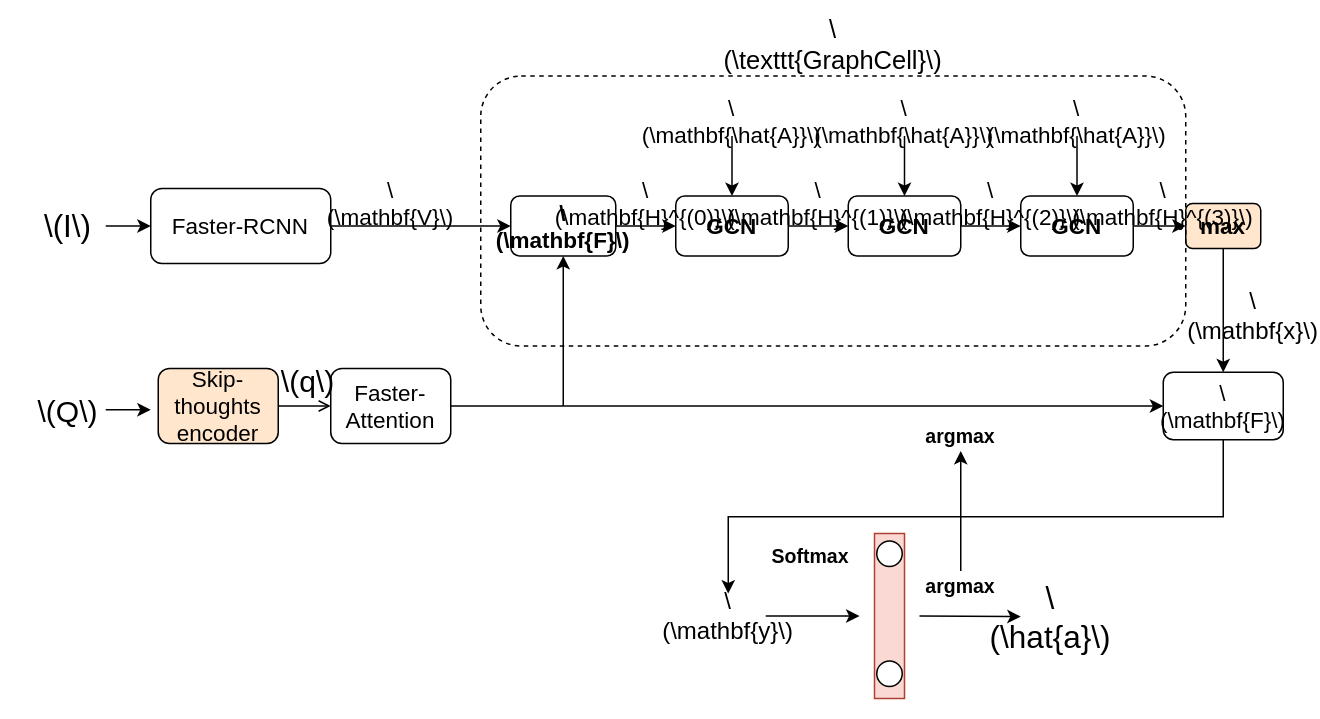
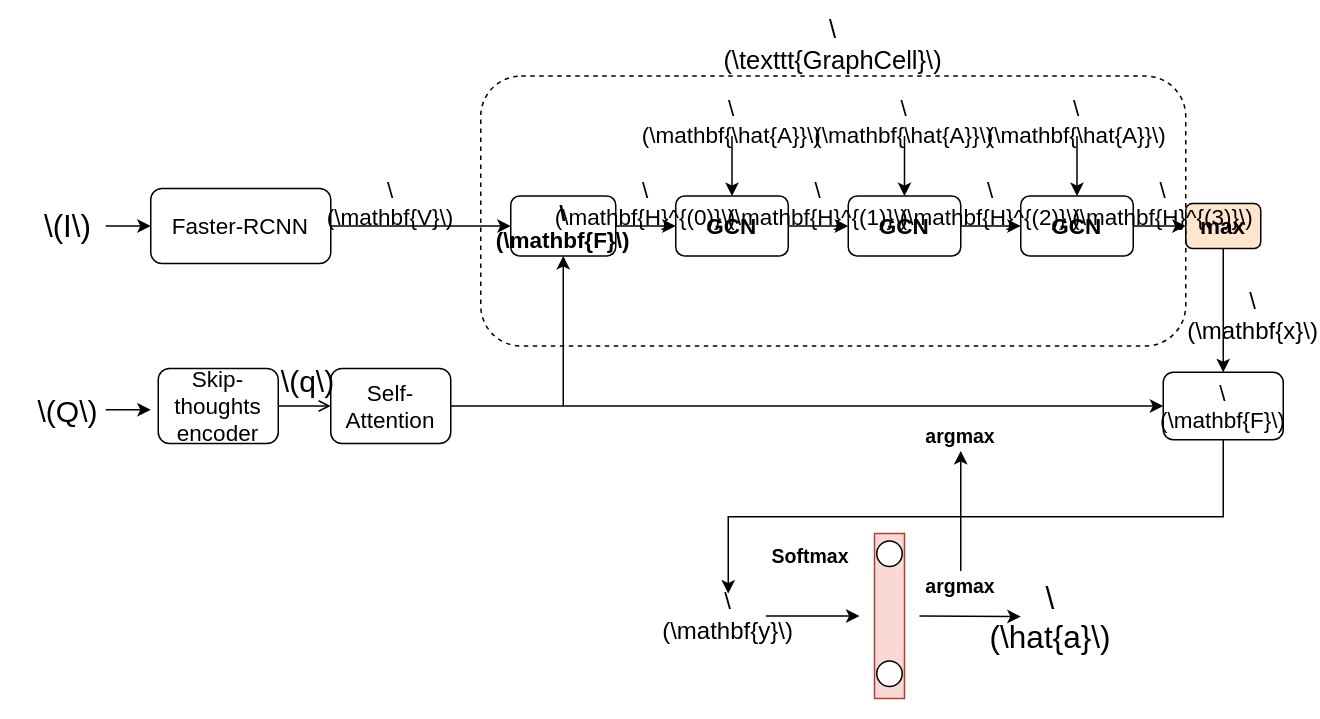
node "Skip-thoughts encoder": fillcolor #ffe6cc -> #ffffff
node "Faster-Attention": label "Faster-Attention" -> "Self-Attention"
